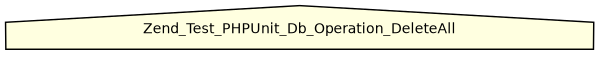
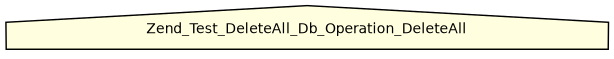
node "Zend_Test_PHPUnit_Db_Operation_DeleteAll": label "Zend_Test_PHPUnit_Db_Operation_DeleteAll" -> "Zend_Test_DeleteAll_Db_Operation_DeleteAll"
